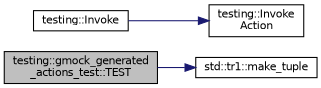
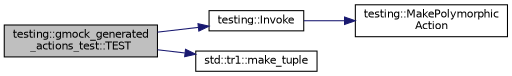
node "testing::Invoke Action": label "testing::Invoke Action" -> "testing::MakePolymorphic Action"
edge "testing::gmock_generated _actions_test::TEST" -> "testing::Invoke": added
